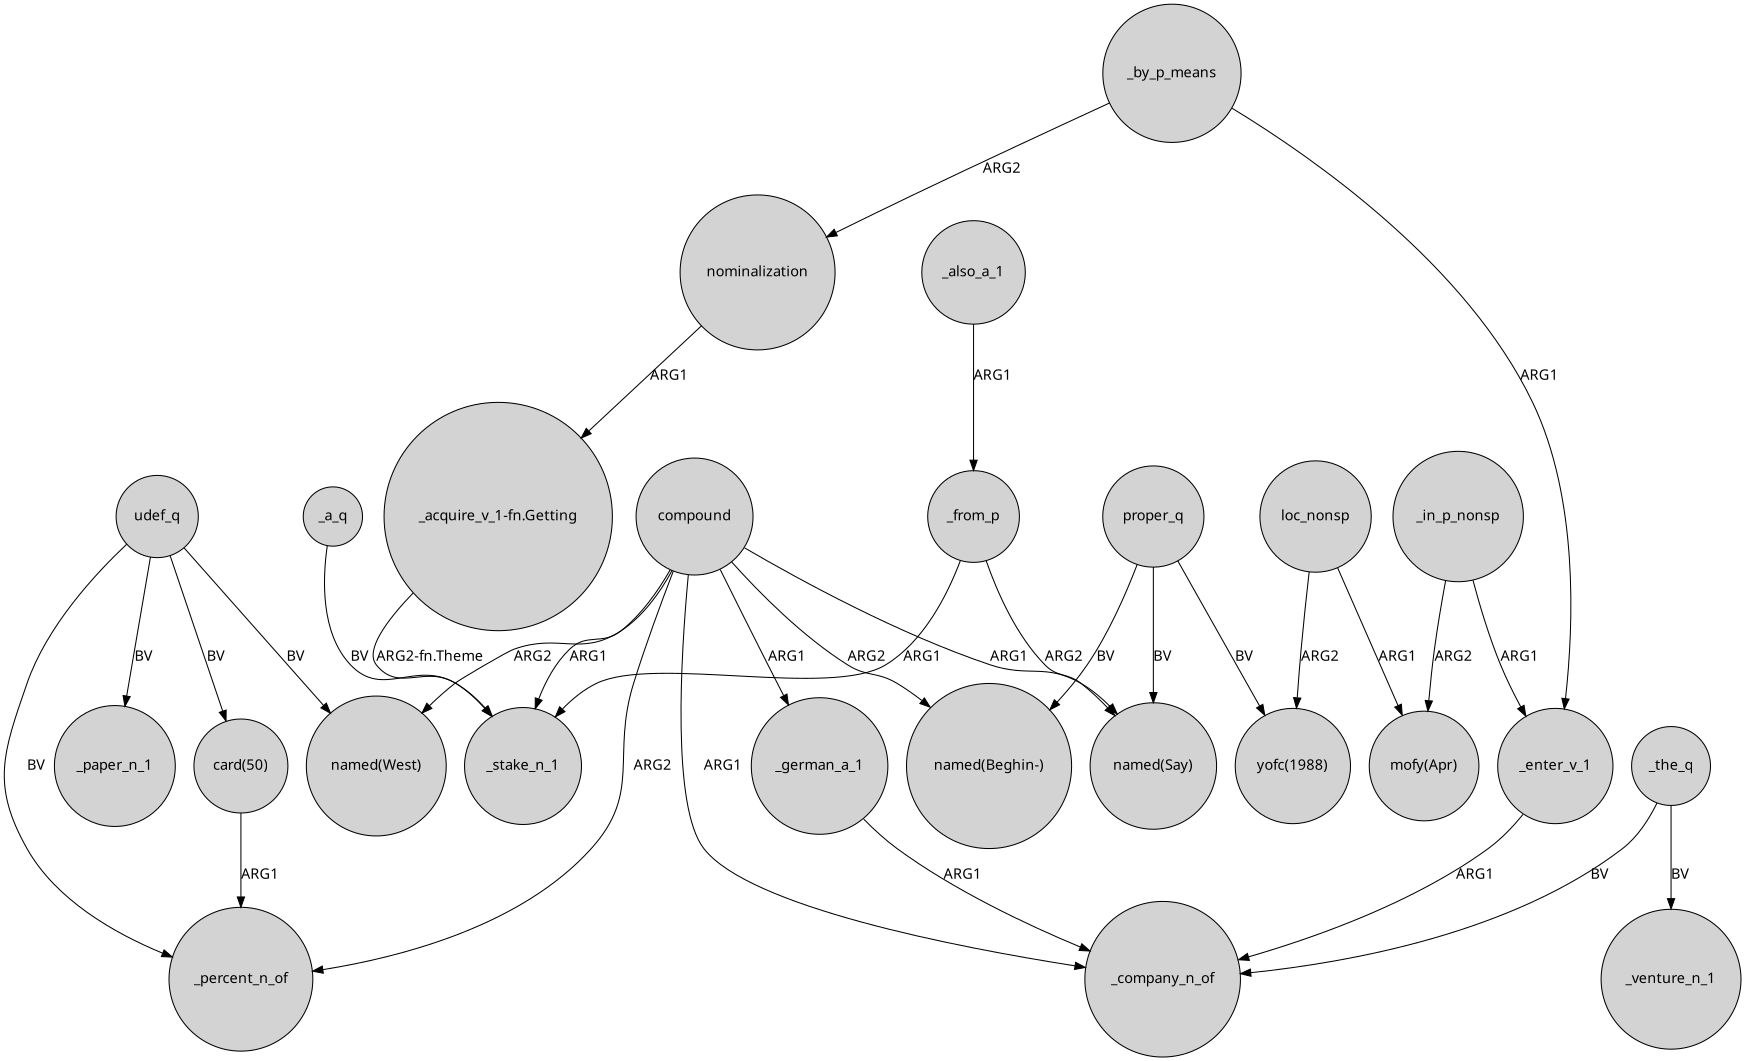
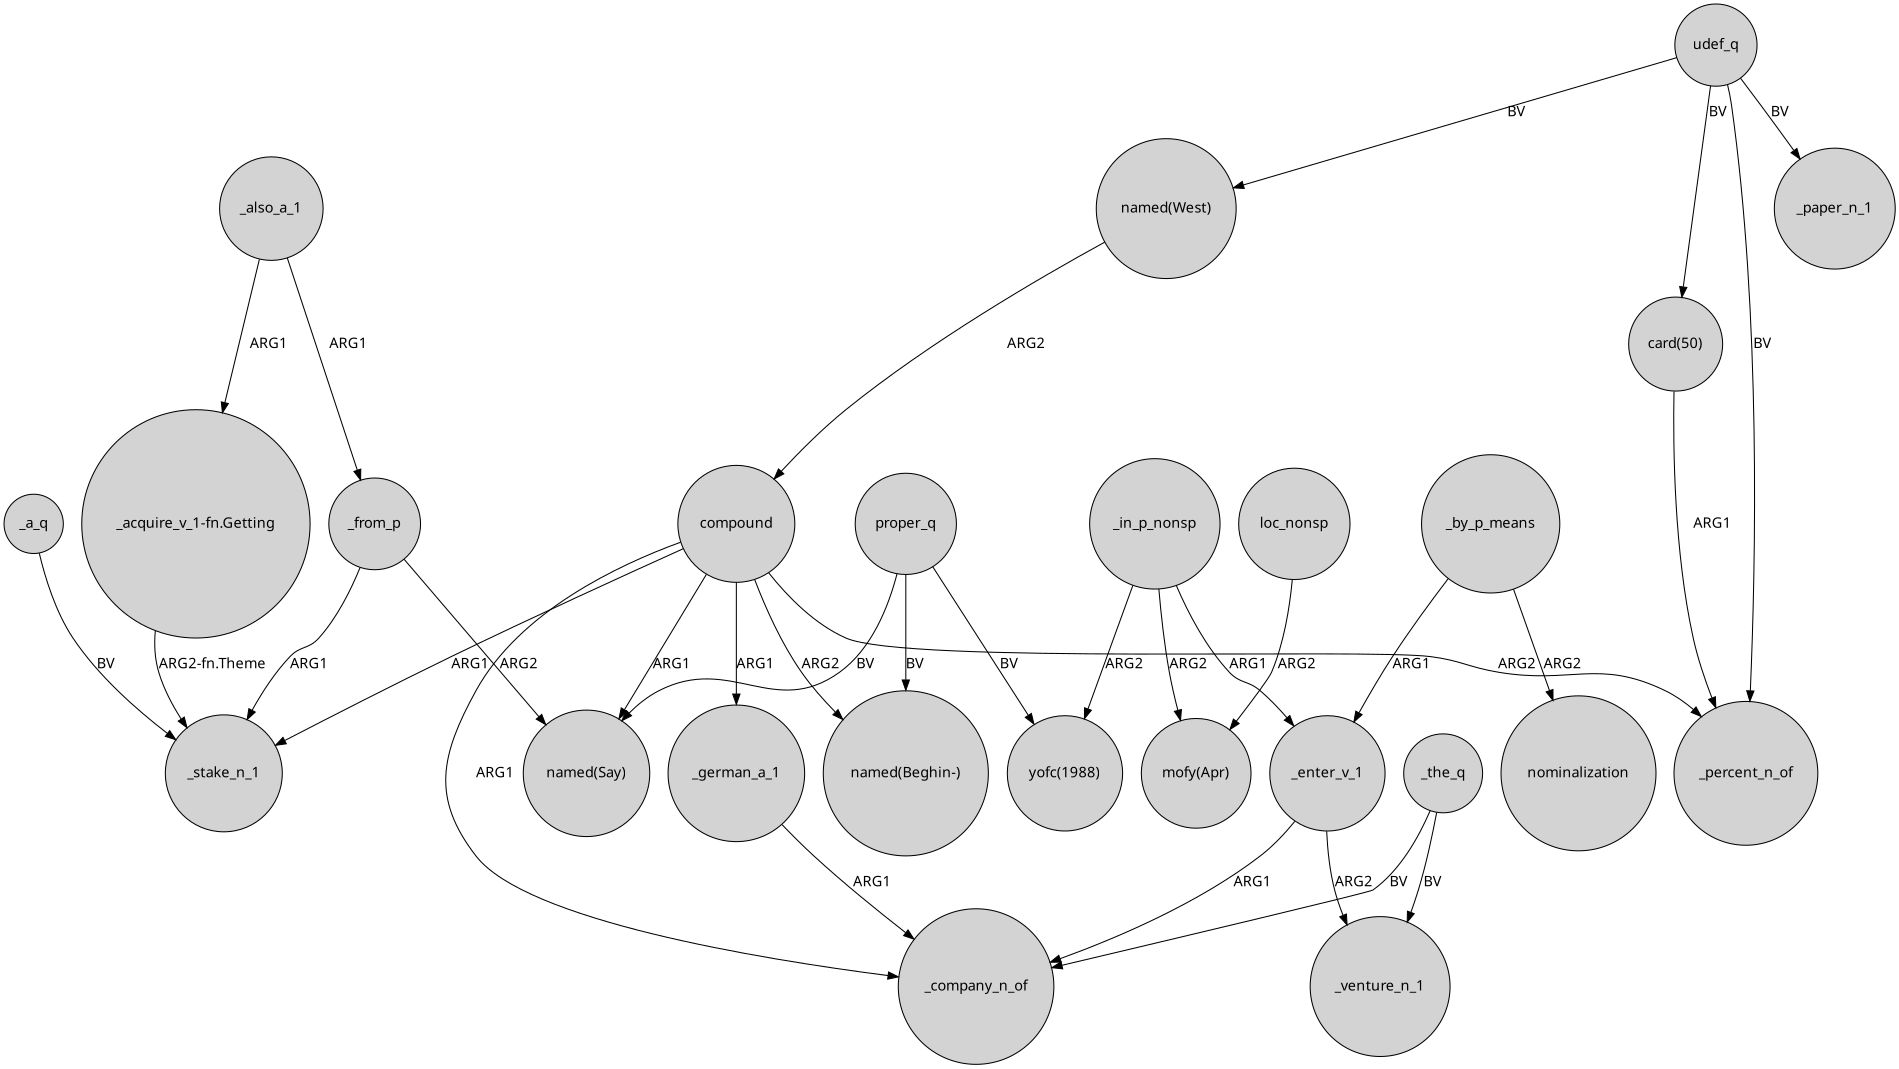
edge "nominalization" -> "_acquire_v_1-fn.Getting": now "_also_a_1" -> "_acquire_v_1-fn.Getting"
edge "loc_nonsp" -> "yofc(1988)": now "_in_p_nonsp" -> "yofc(1988)"
edge "compound" -> "named(West)": reversed
edge "loc_nonsp" -> "mofy(Apr)": label "ARG1" -> "ARG2"
edge "_enter_v_1" -> "_venture_n_1": added, label "ARG2"
